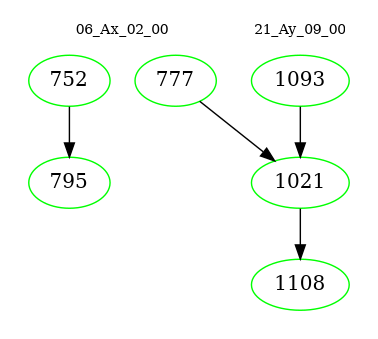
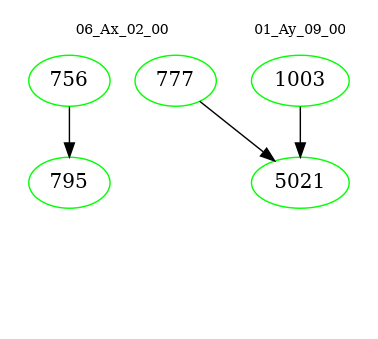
cluster "21_Ay_09_00": label "21_Ay_09_00" -> "01_Ay_09_00"
node "752": label "752" -> "756"
node "1093": label "1093" -> "1003"
node "1021": label "1021" -> "5021"
node "1108": removed
